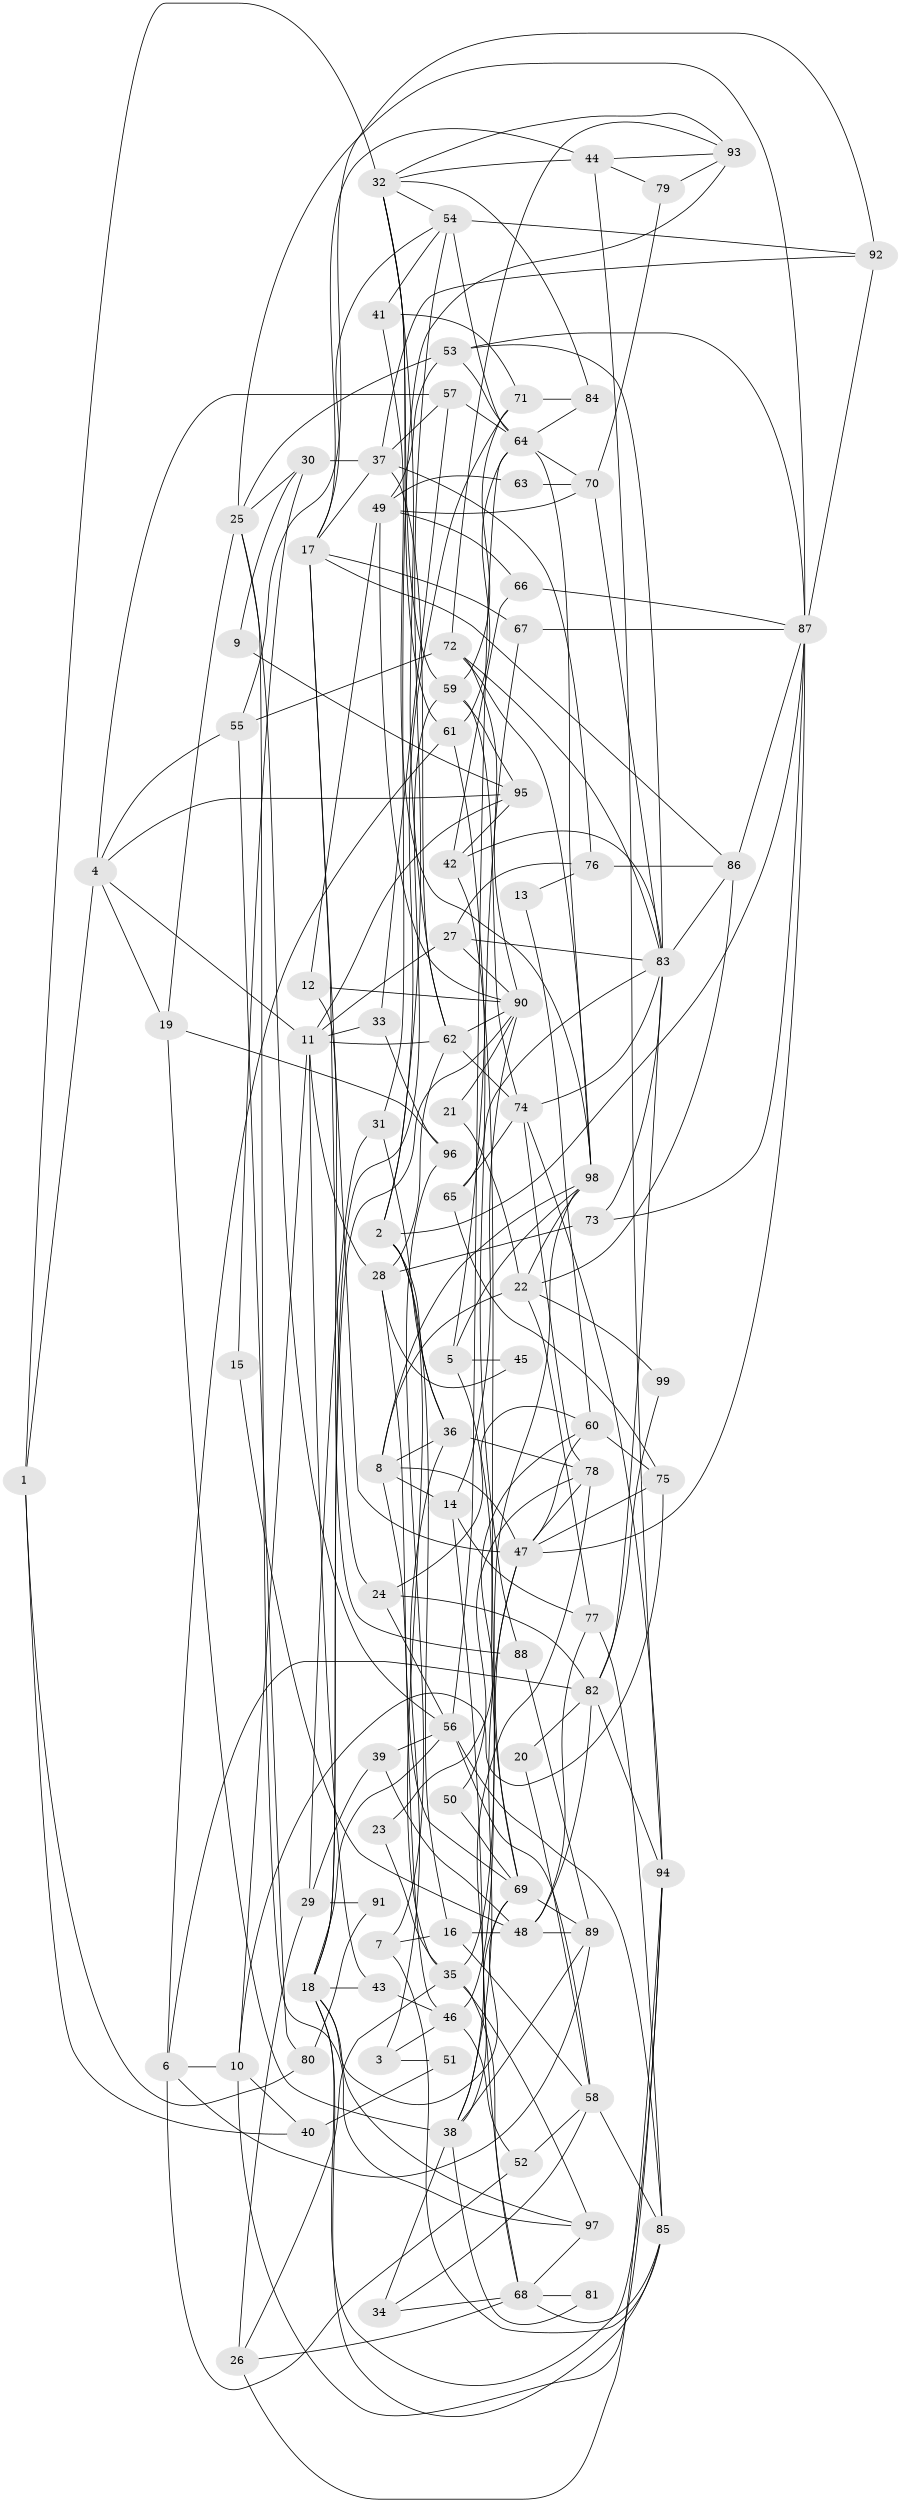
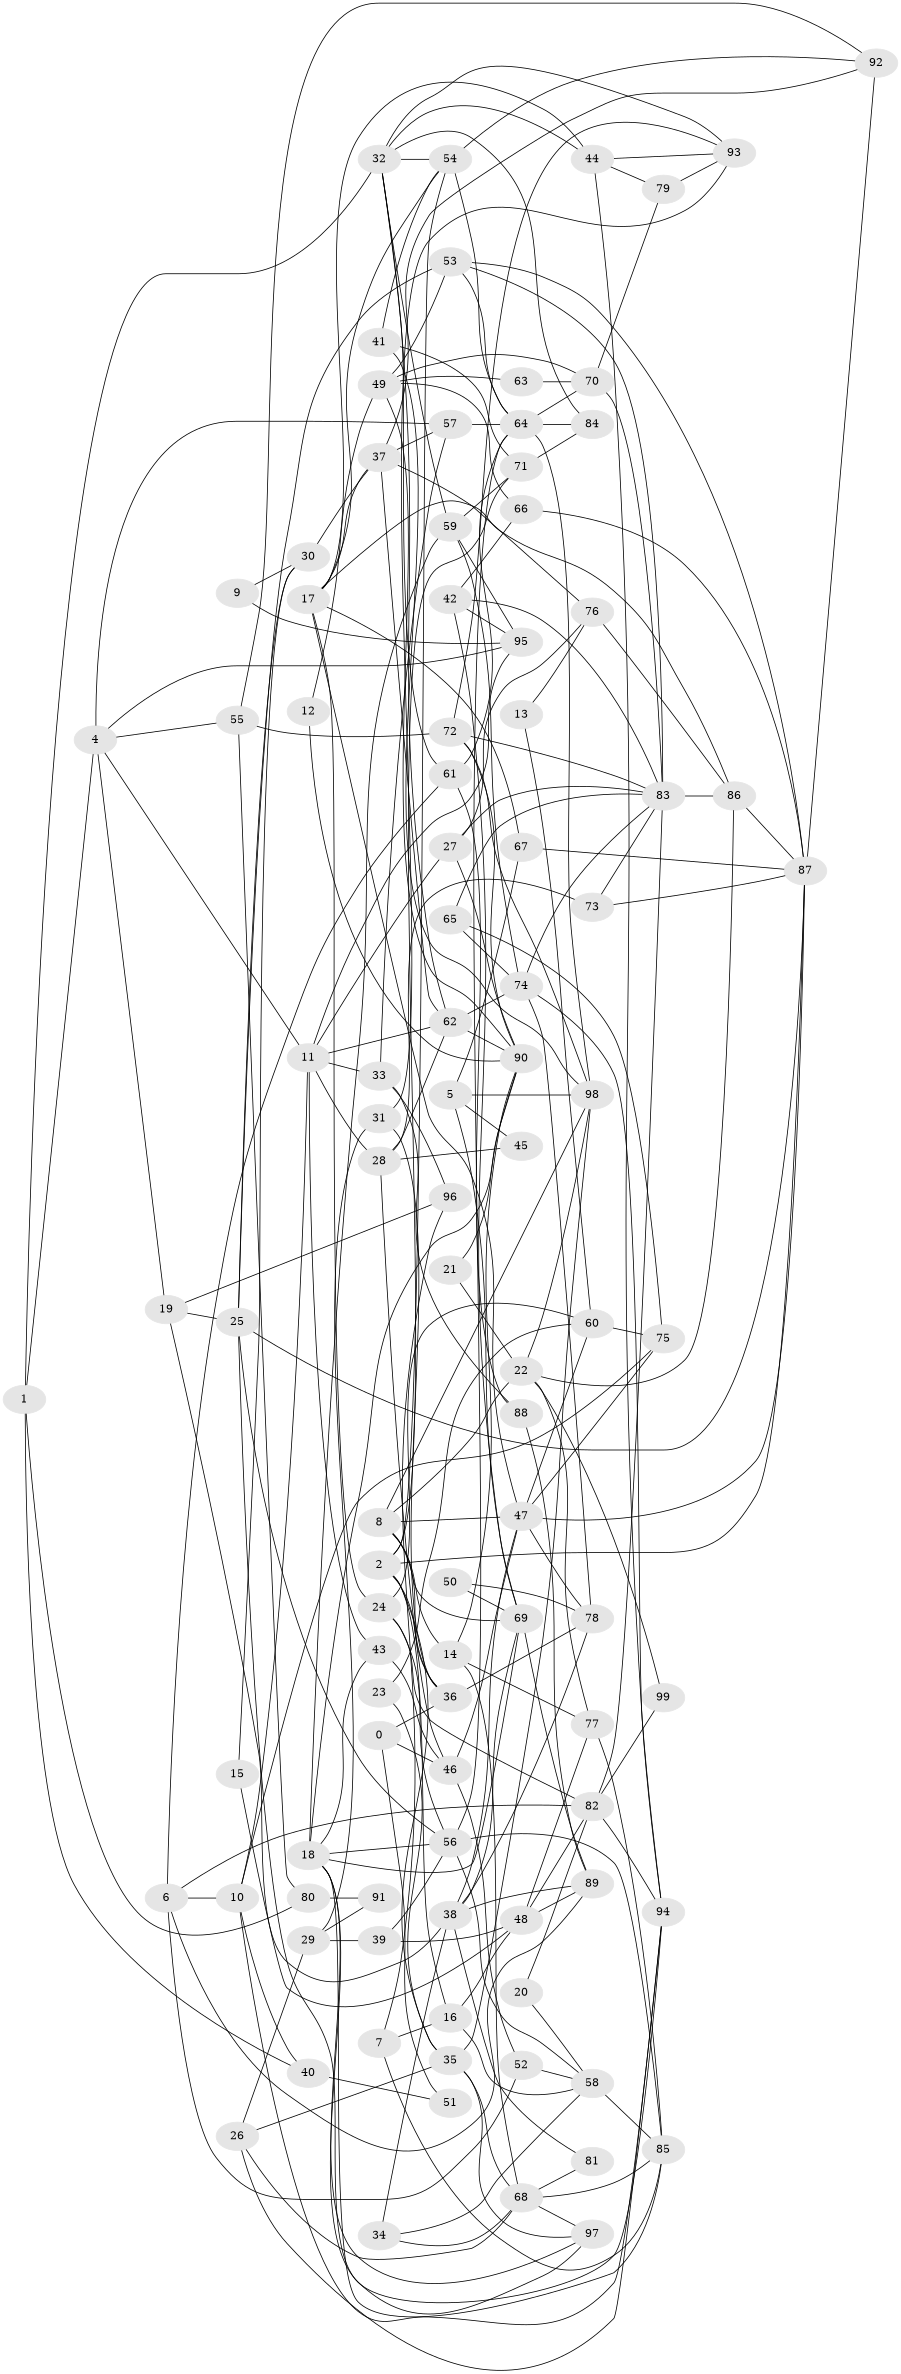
edge "12" -- "88": now "33" -- "88"
node "3": label "3" -> "0"
